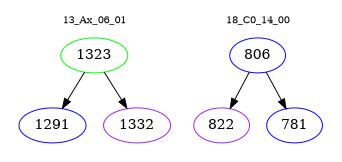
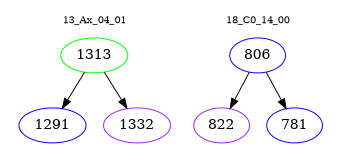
cluster "13_Ax_06_01": label "13_Ax_06_01" -> "13_Ax_04_01"
node "1323": label "1323" -> "1313"
